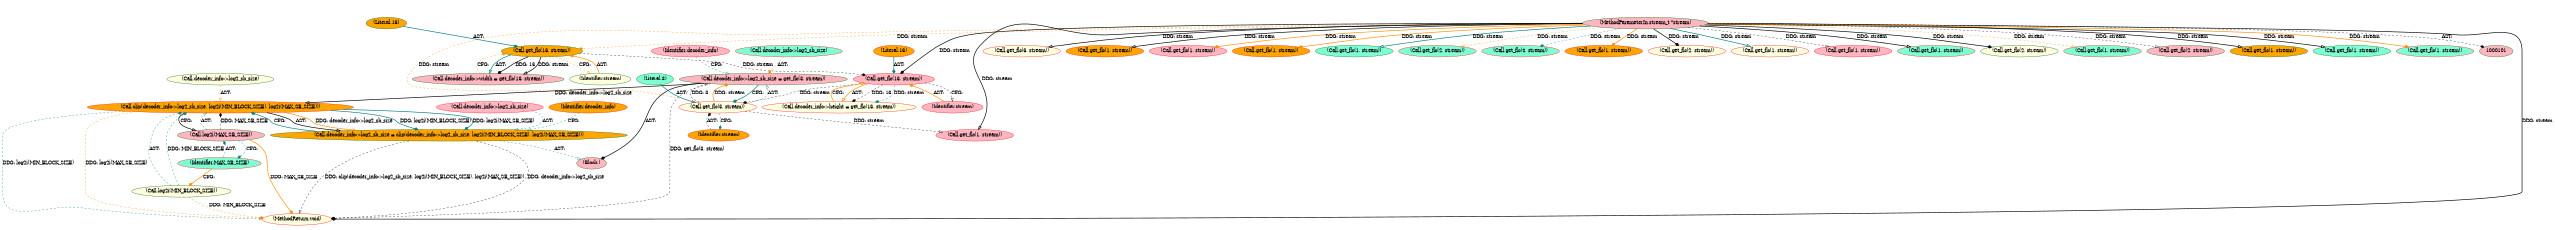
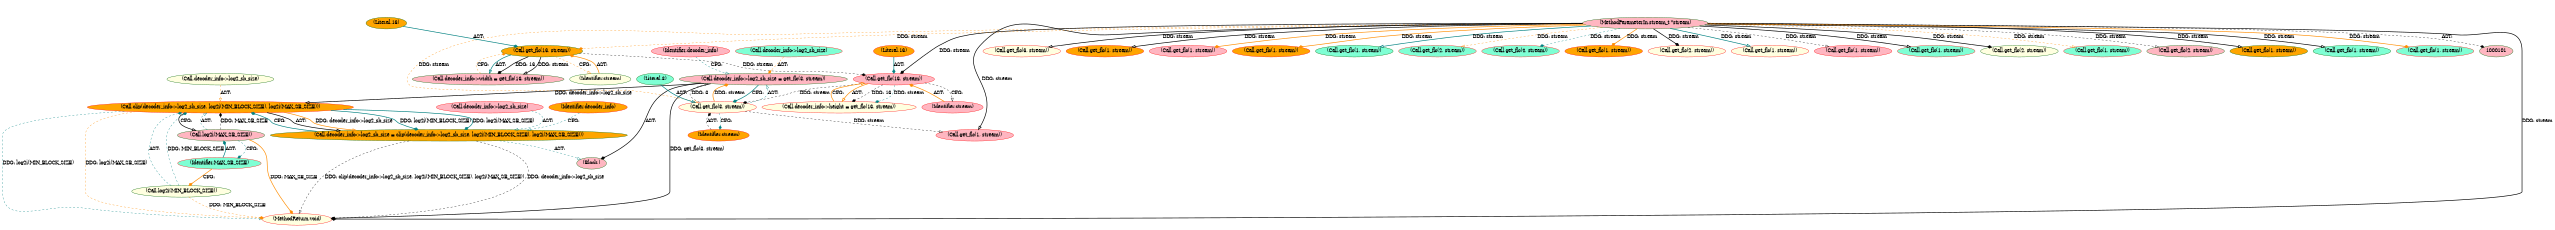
edge "(Identifier,MAX_SB_SIZE)" -> "(Call,log2i(MAX_SB_SIZE))": style dashed -> bold
edge "(Call,decoder_info->log2_sb_size = get_flc(3, stream))" -> "(MethodReturn,void)": style dashed -> bold
